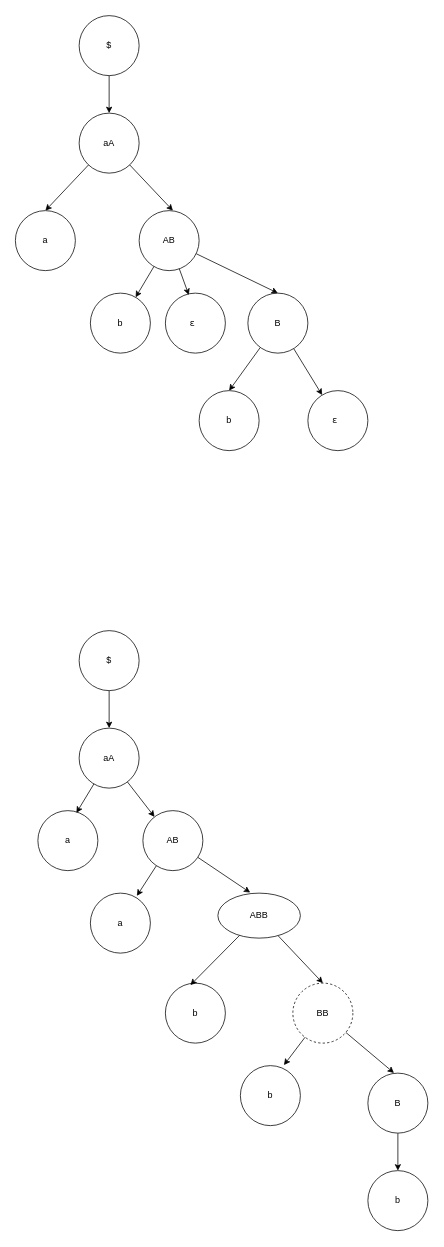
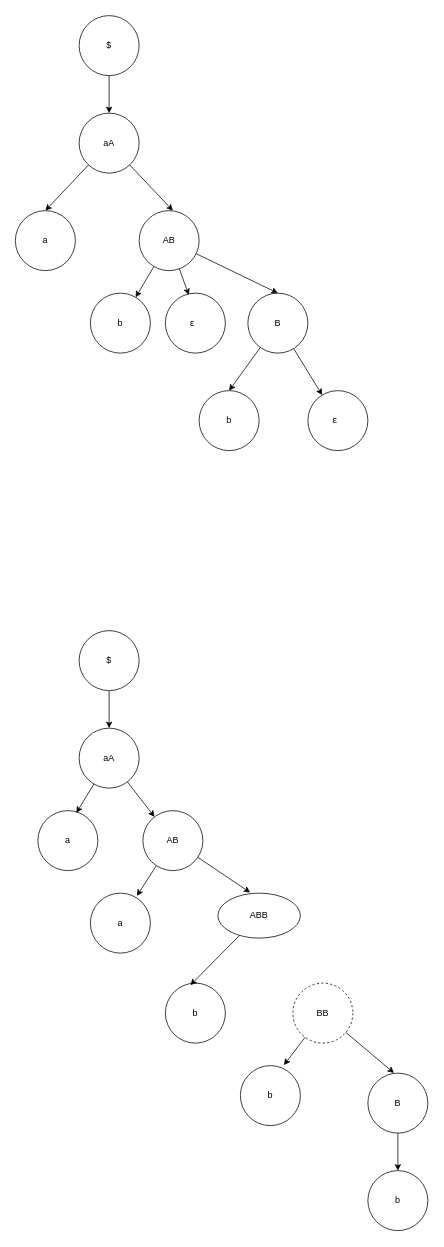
edge "ABB" -> "BB": removed
